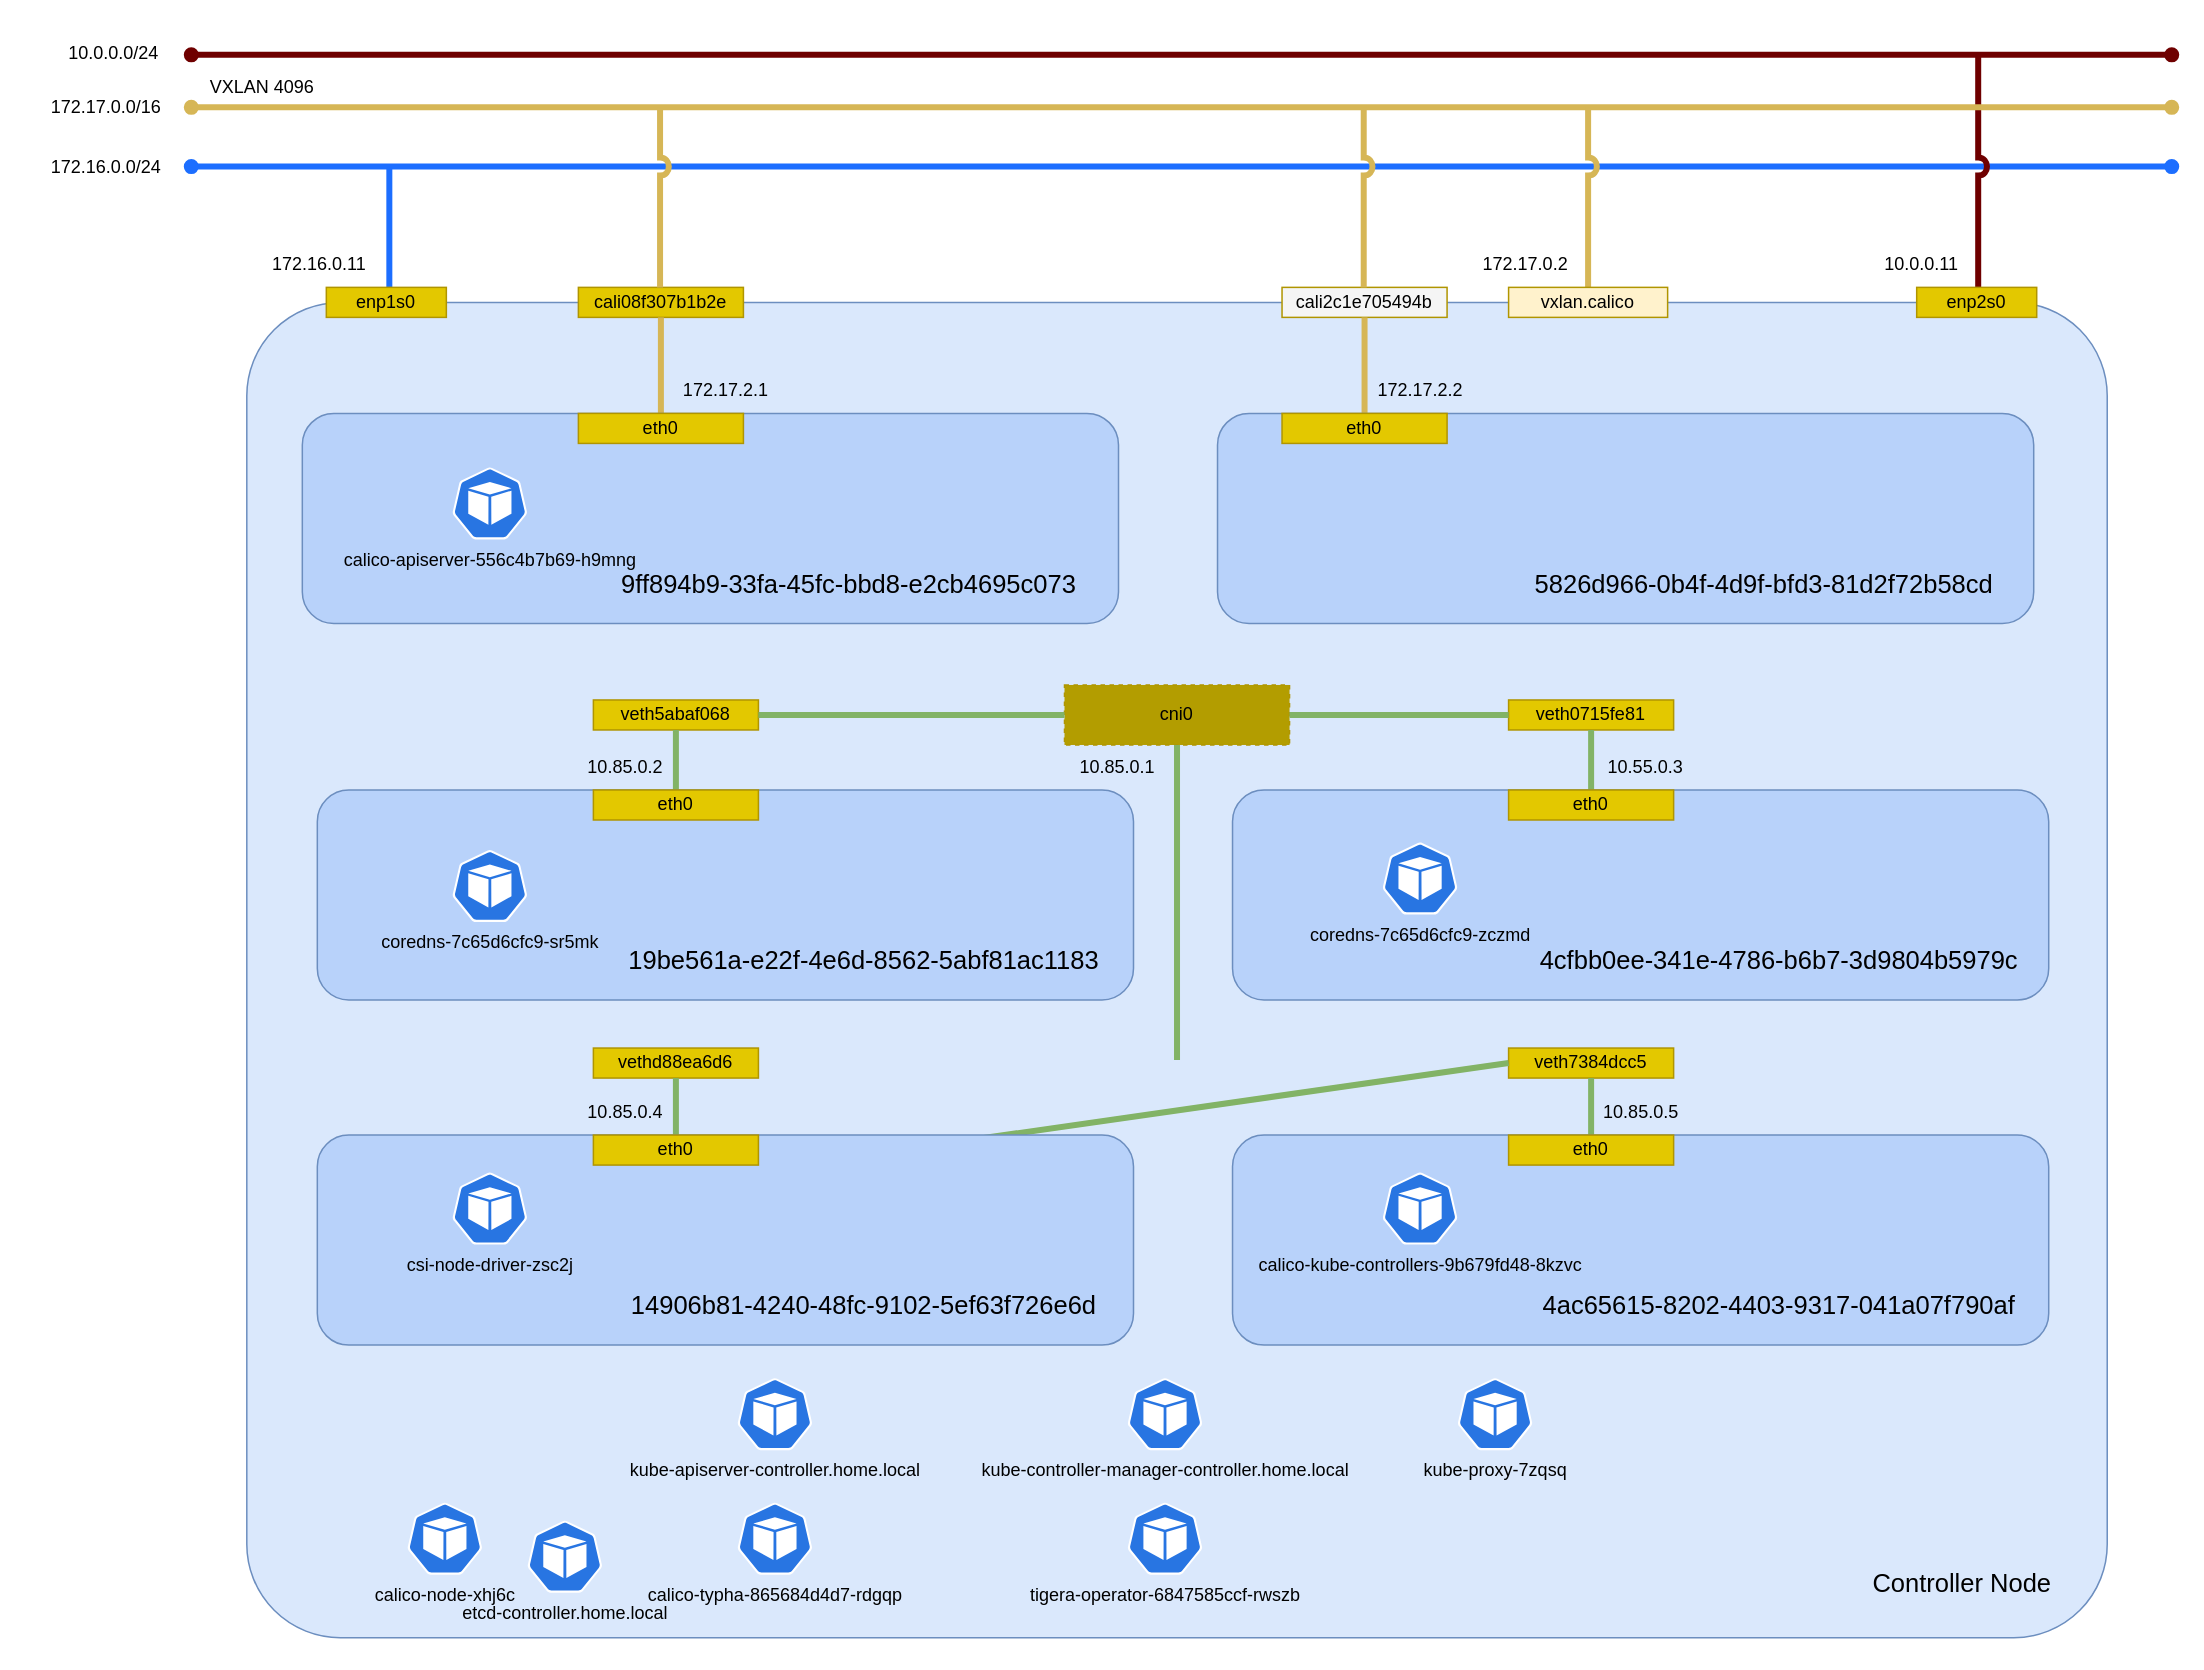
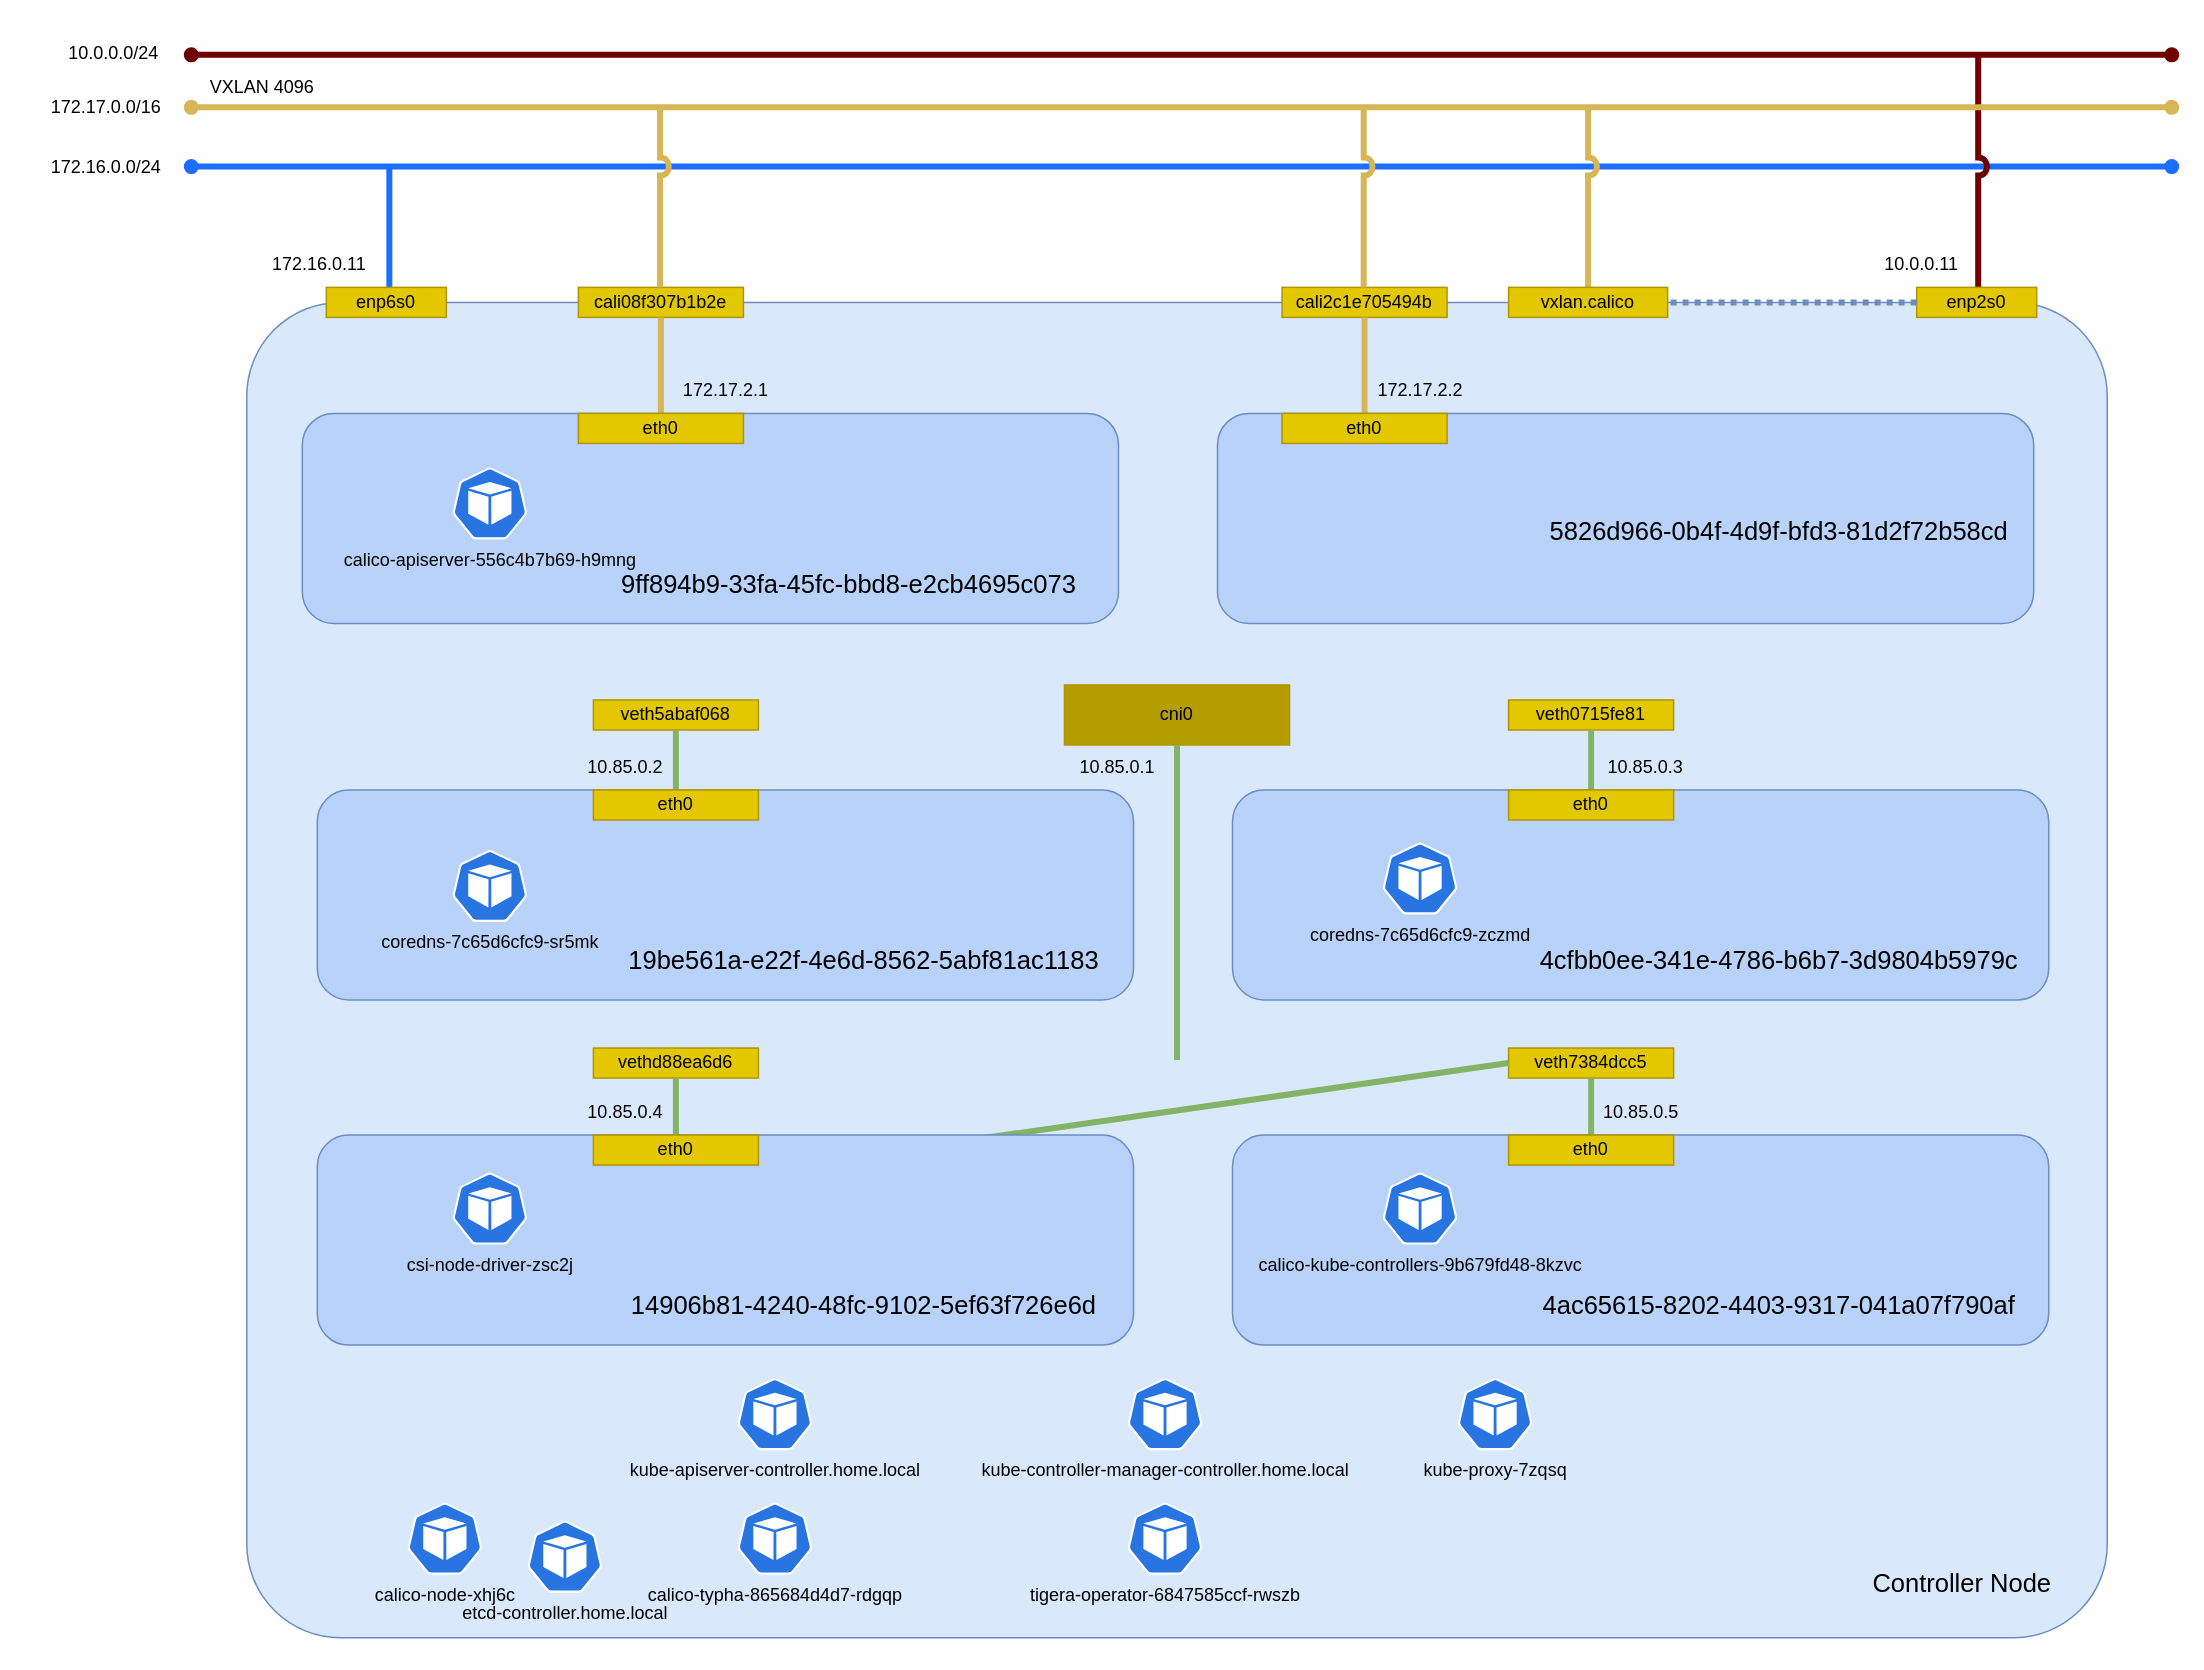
node "172.17.0.2": removed
node "enp1s0": label "enp1s0" -> "enp6s0"
node "cali2c1e705494b": fillcolor #f5f5f5 -> #e3c800
node "vxlan.calico": fillcolor #fff2cc -> #e3c800
edge "vxlan.calico" -- "enp2s0": added
node "5826d966-0b4f-4d9f-bfd3-81d2f72b58cd": moved (1763, 586) -> (1778, 533)
edge "veth5abaf068" -- "cni0": removed
node "cni0": style dashed -> solid
edge "cni0" -- "veth0715fe81": removed
node "10.55.0.3": label "10.55.0.3" -> "10.85.0.3"
